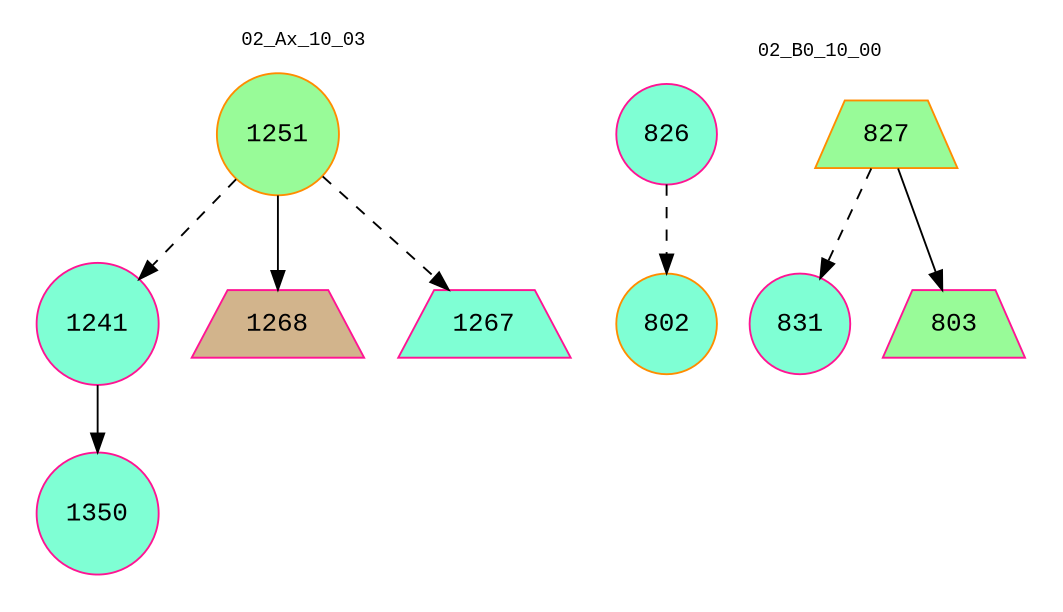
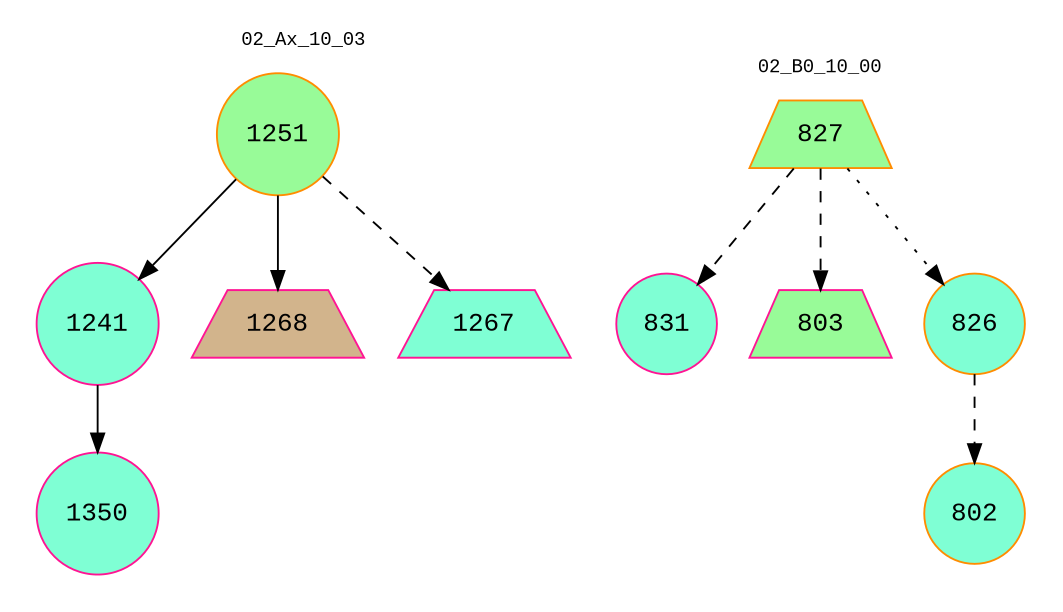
node "826": color deeppink -> darkorange
edge "827" -> "826": added
edge "827" -> "803": style solid -> dashed
edge "1251" -> "1241": style dashed -> solid
